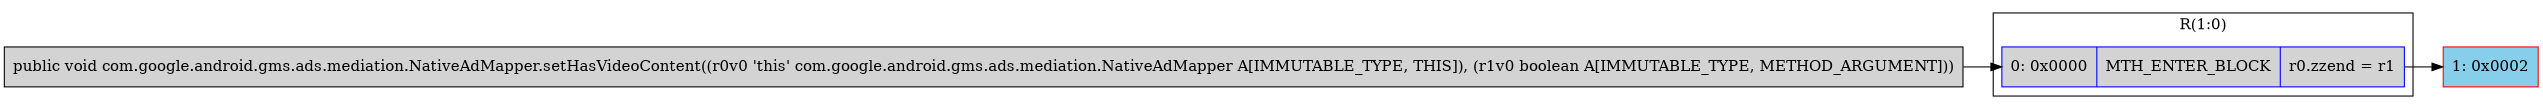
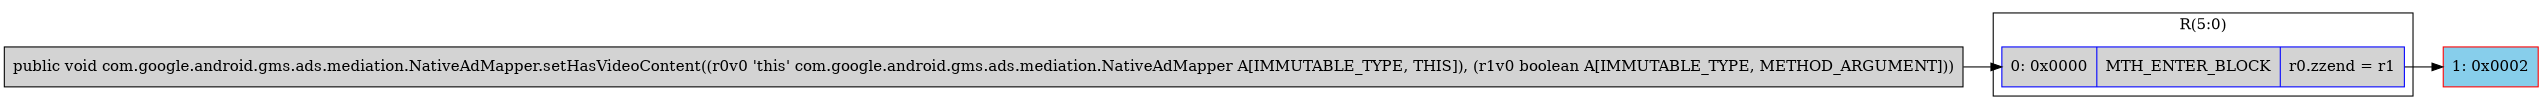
cluster "R(1:0)": label "R(1:0)" -> "R(5:0)"
